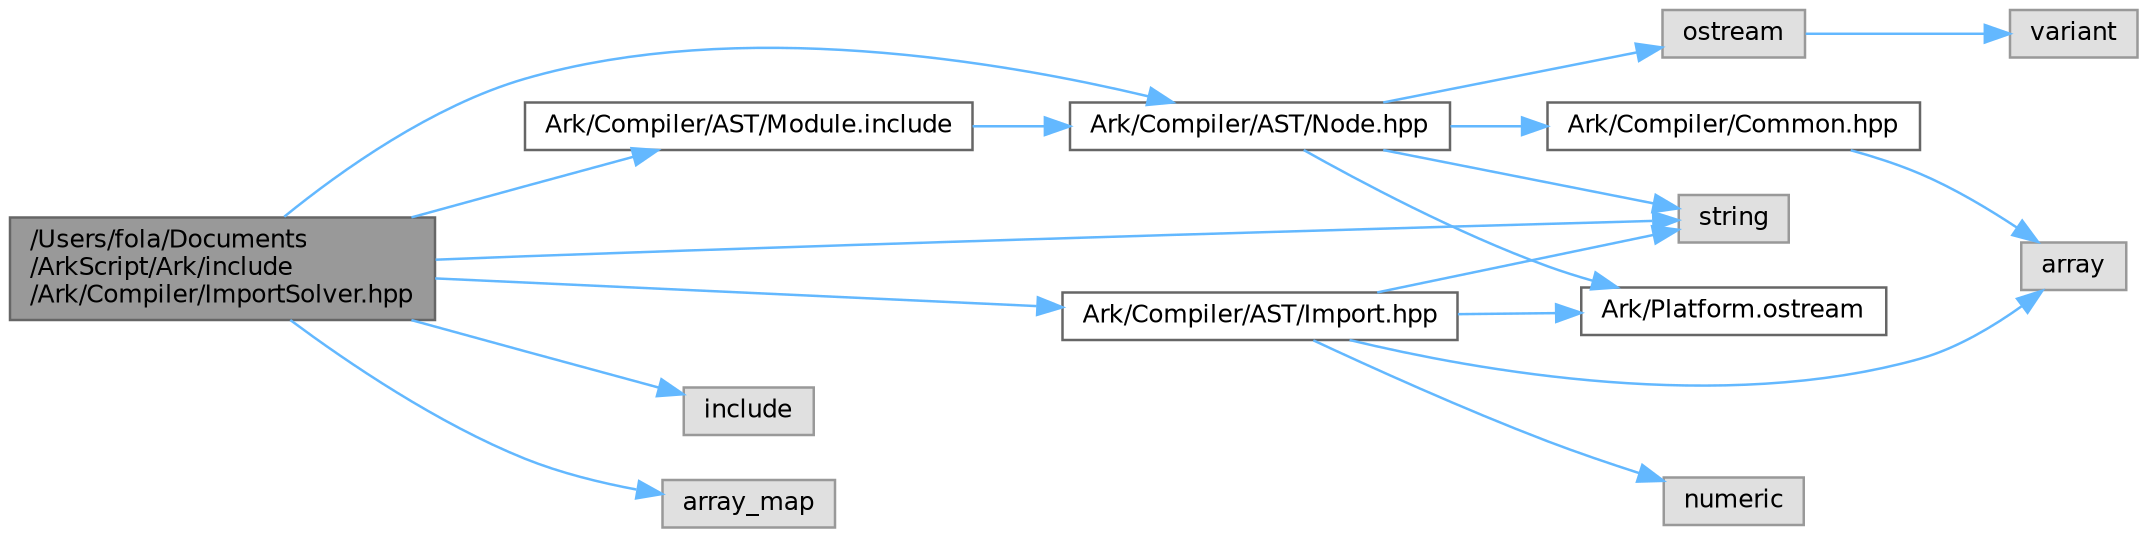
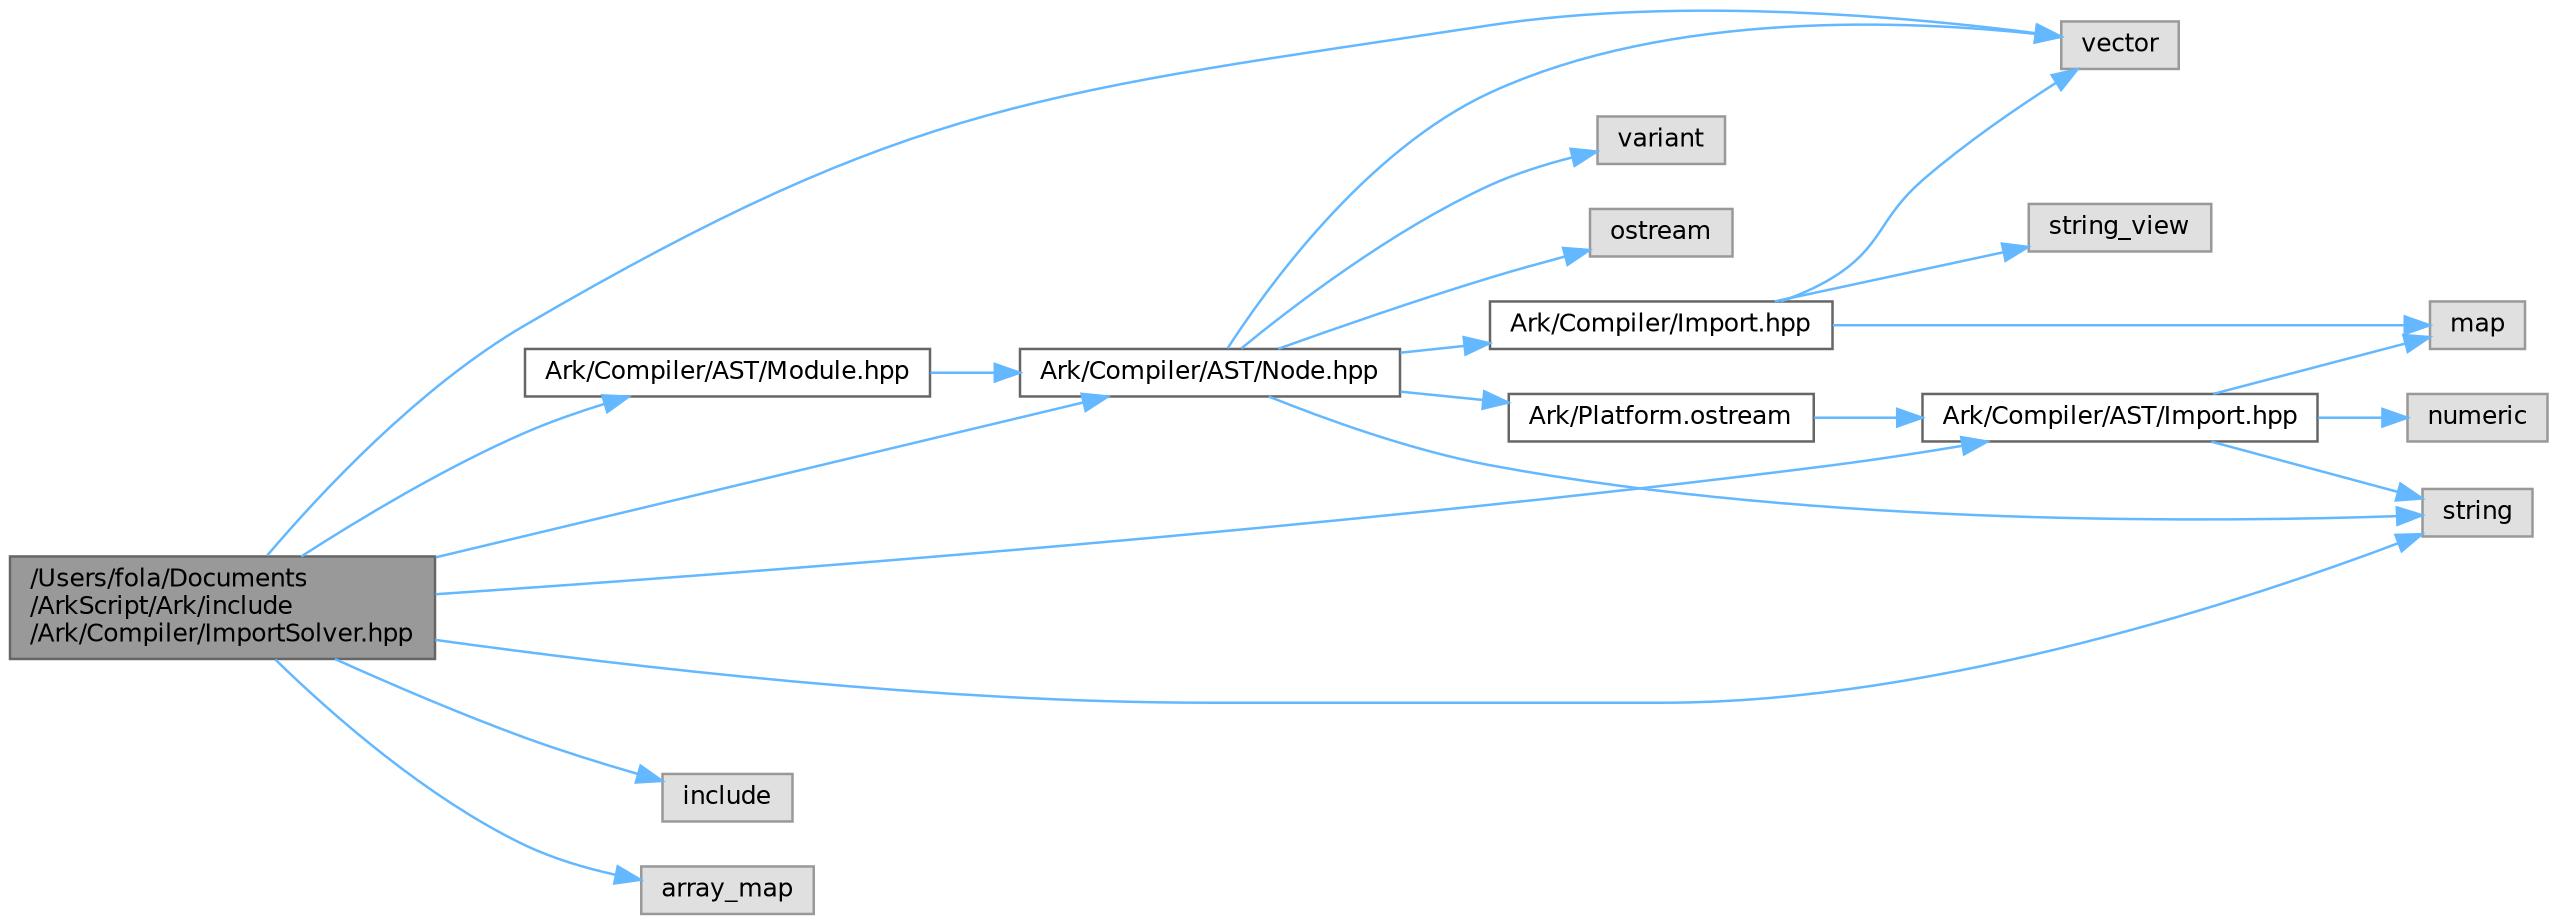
edge "ostream" -> "variant": now "Ark/Compiler/AST/Node.hpp" -> "variant"
node "vector": added
node "Ark/Compiler/AST/Module.include": label "Ark/Compiler/AST/Module.include" -> "Ark/Compiler/AST/Module.hpp"
node "Ark/Compiler/Common.hpp": label "Ark/Compiler/Common.hpp" -> "Ark/Compiler/Import.hpp"
node "string_view": added
node "array": label "array" -> "map"
edge "Ark/Compiler/AST/Import.hpp" -> "Ark/Platform.ostream": reversed
